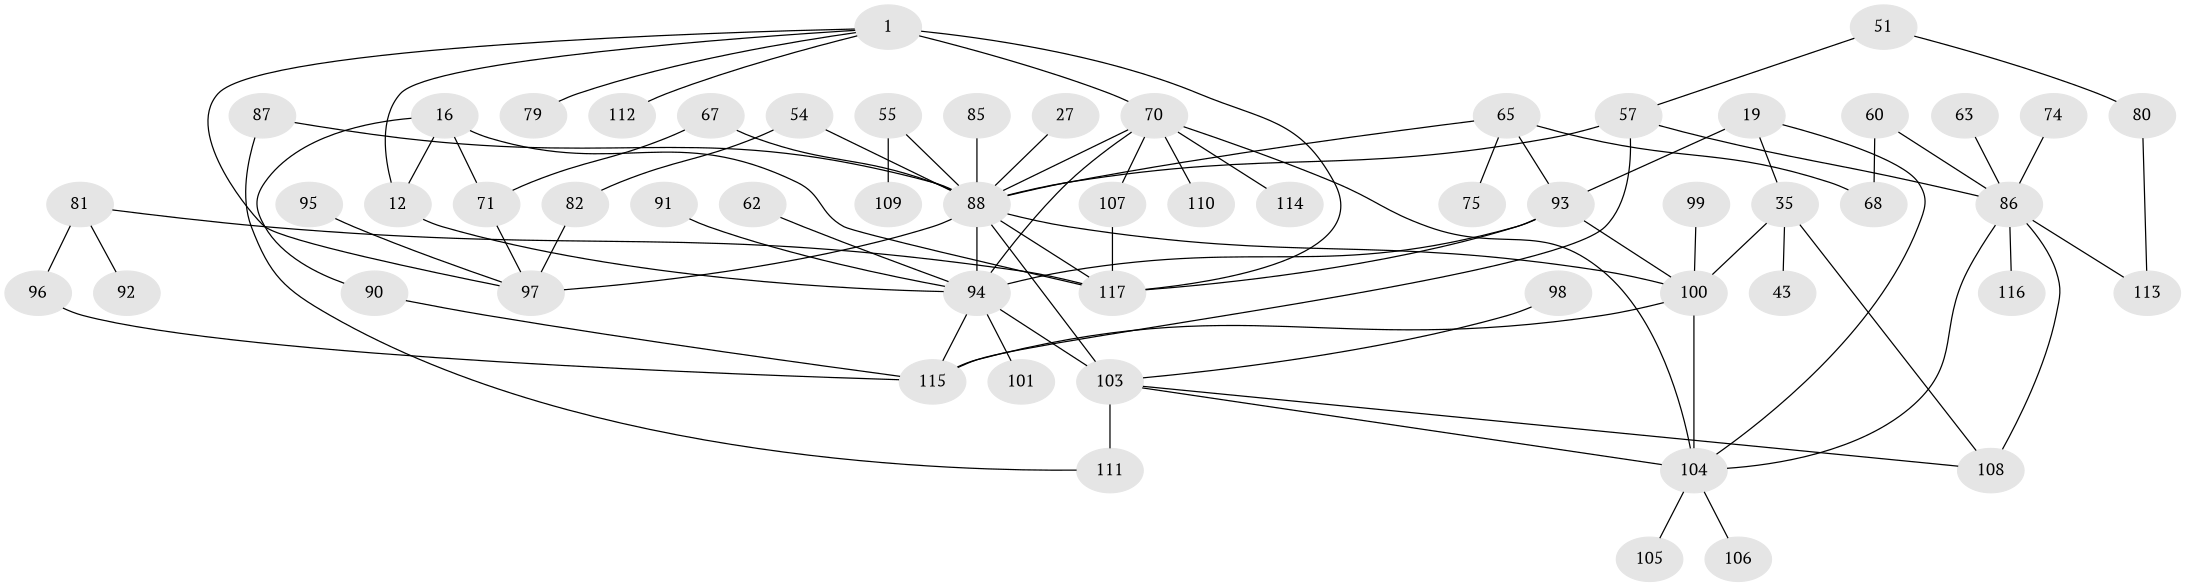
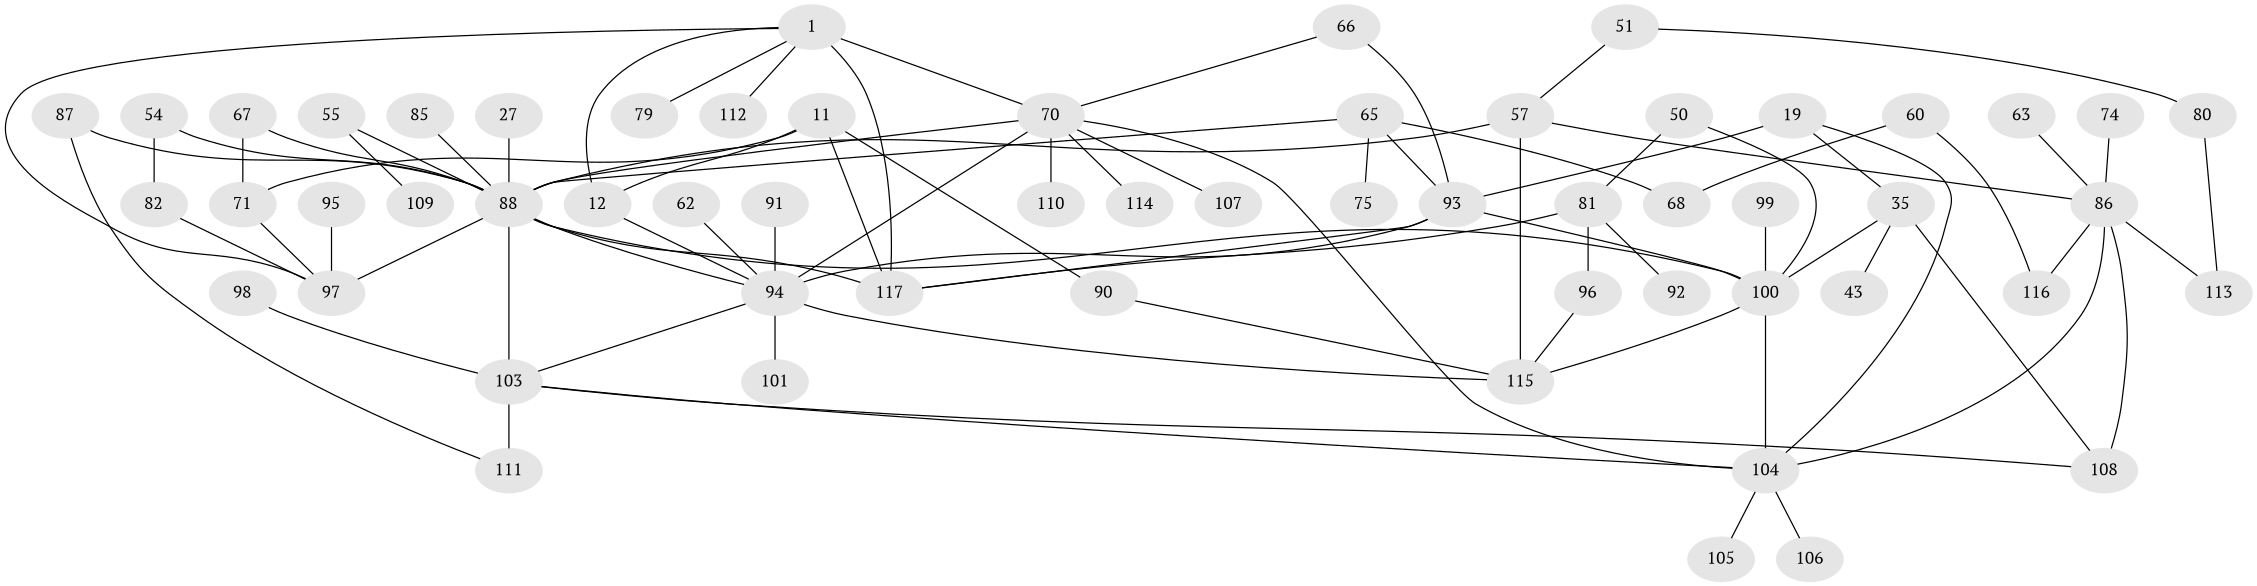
node "66": added
node "16": label "16" -> "11"
node "50": added
edge "60" -- "86": now "60" -- "116"
edge "107" -- "117": removed
